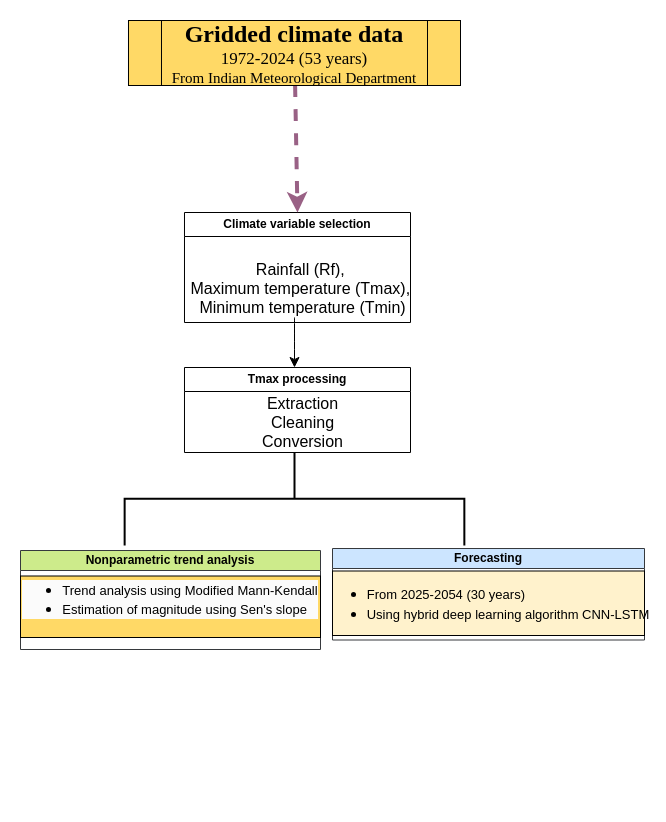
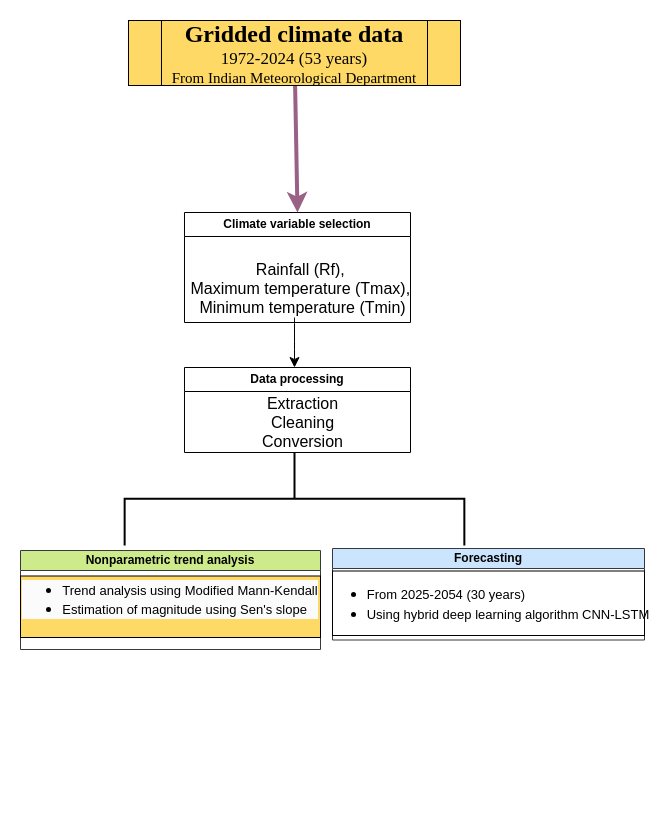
edge "Gridded climate data 1972-2024 (53 years) From Indian Meteorological Department" -> "Climate variable selection": style dashed -> solid
node "Tmax processing": label "Tmax processing" -> "Data processing"
node "From 2025-2054 (30 years) Using hybrid deep learning algorithm CNN-LSTM": fillcolor #fff2cc -> #ffffff
